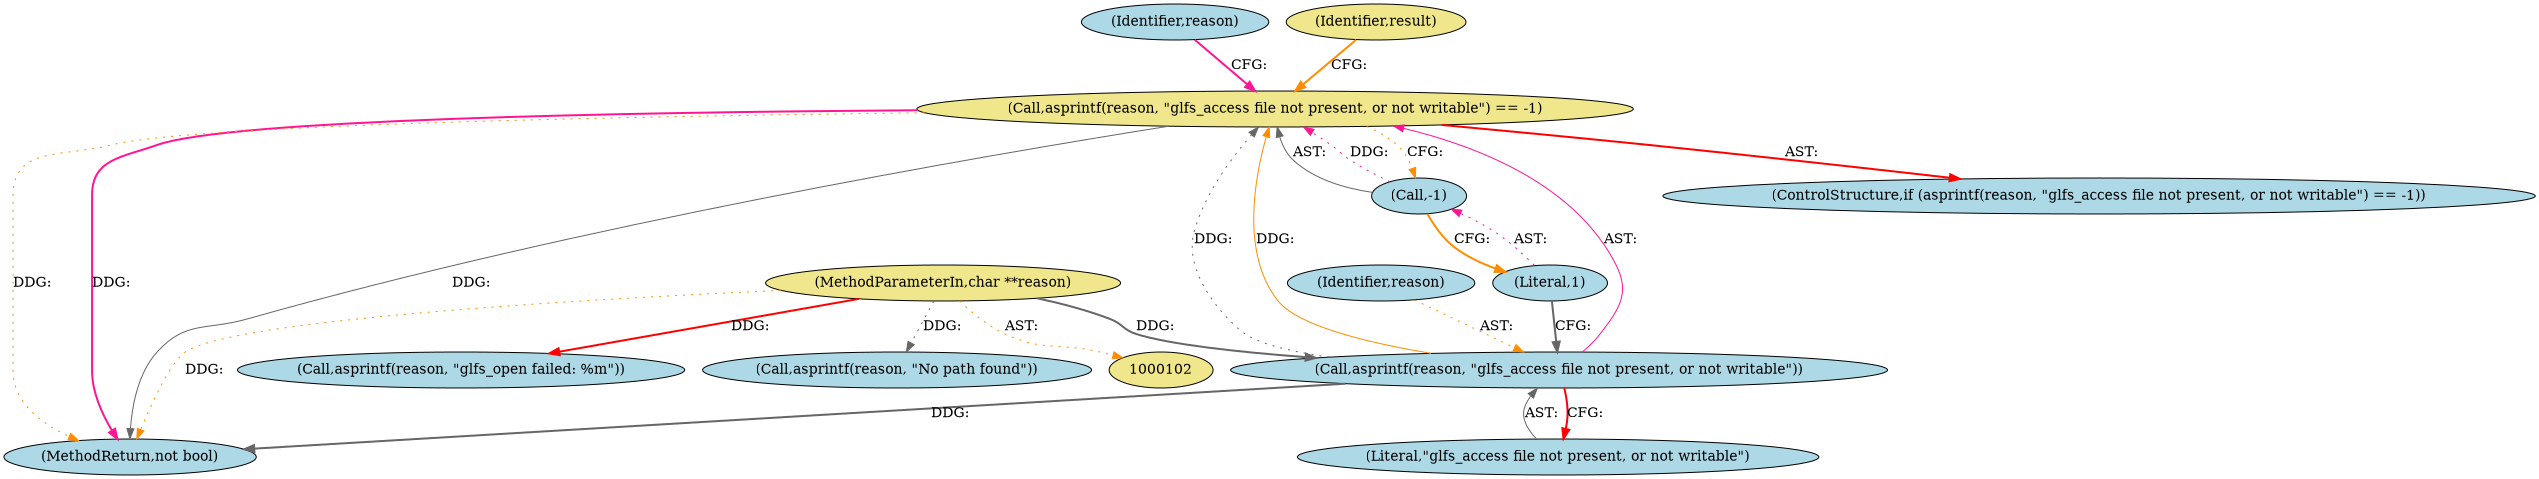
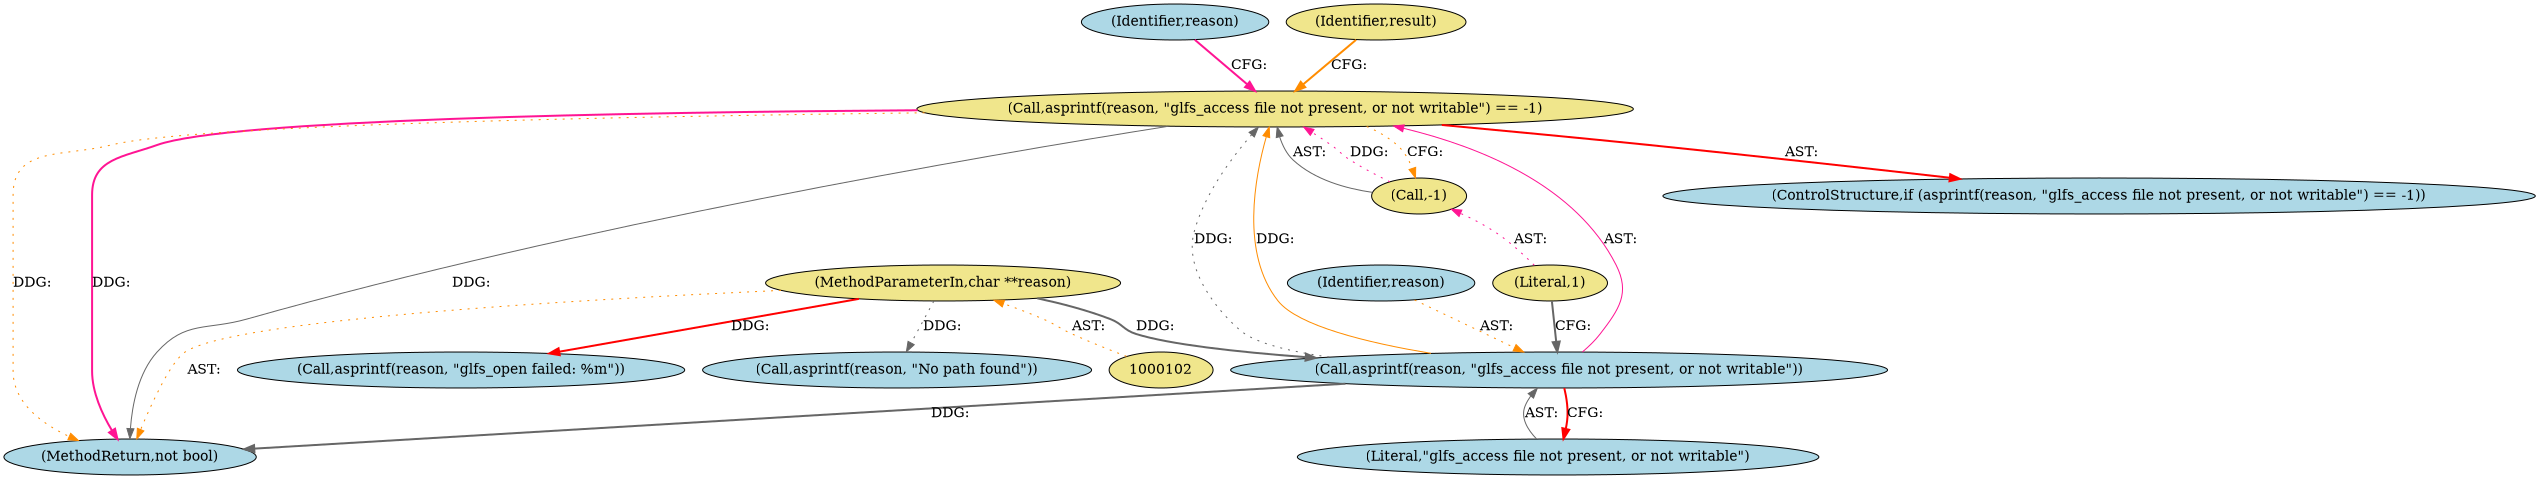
node "(Call,-1)": fillcolor lightblue -> khaki
edge "(Call,-1)" -> "(Literal,1)": removed, label "CFG:"
node "(Literal,1)": fillcolor lightblue -> khaki
edge "(MethodParameterIn,char **reason)" -> "1000102": reversed
edge "(MethodParameterIn,char **reason)" -> "(MethodReturn,not bool)": label "DDG: " -> "AST: "
